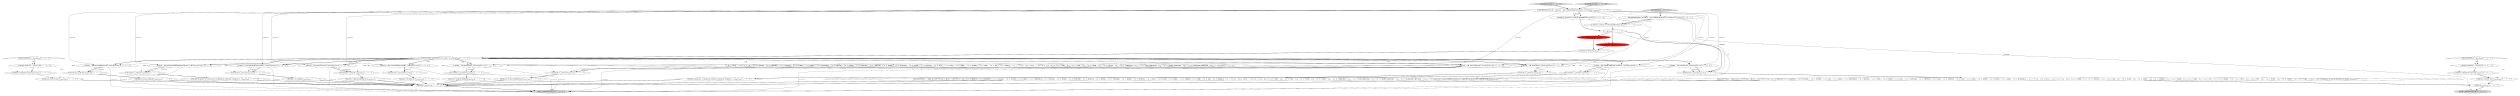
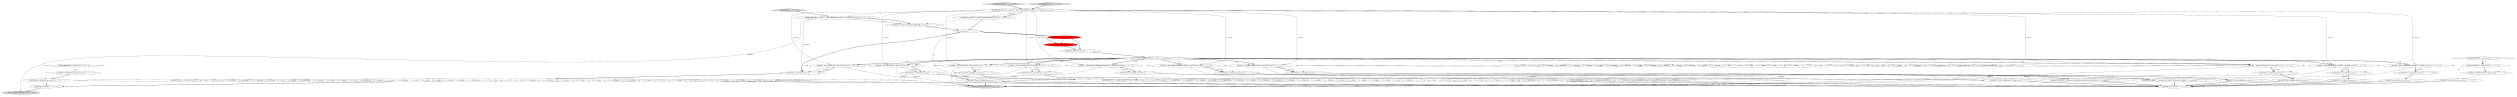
node "_localctx.exception = re@@@20@@@['0', '0', '1']": removed
edge "{exitRule()}@@@105@@@['1', '1', '0']" -> "return _localctx@@@108@@@['1', '1', '0']": now "{setState(572)match(ASTERISK)}@@@33@@@['1', '1', '0']" -> "return _localctx@@@108@@@['1', '1', '0']"
